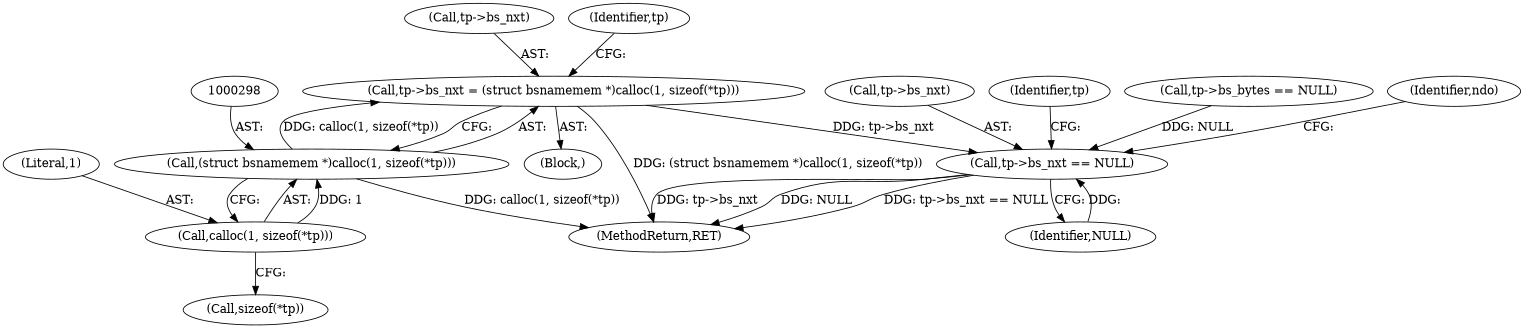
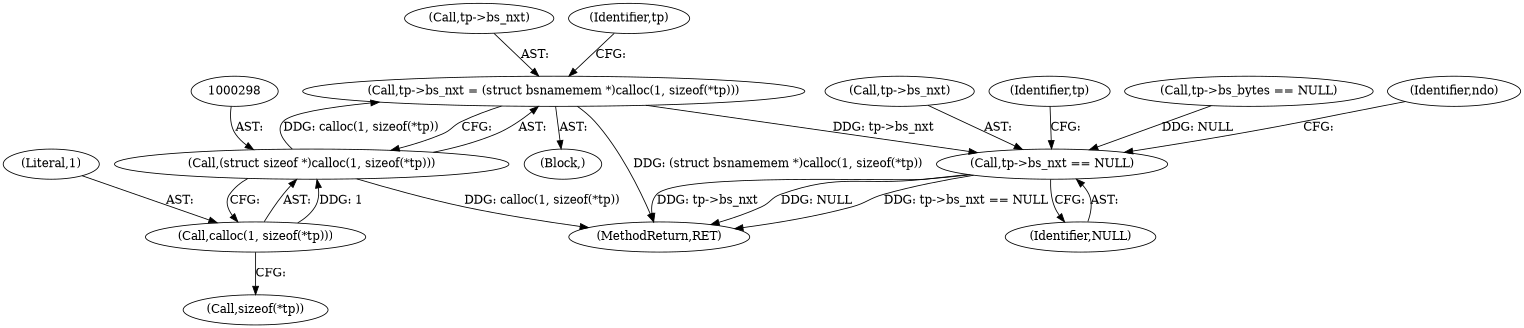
node "(Call,(struct bsnamemem *)calloc(1, sizeof(*tp)))": label "(Call,(struct bsnamemem *)calloc(1, sizeof(*tp)))" -> "(Call,(struct sizeof *)calloc(1, sizeof(*tp)))"
edge "(Identifier,NULL)" -> "(Call,tp->bs_nxt == NULL)": label "DDG: " -> "AST: "
